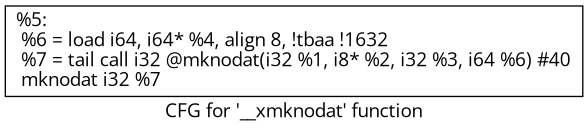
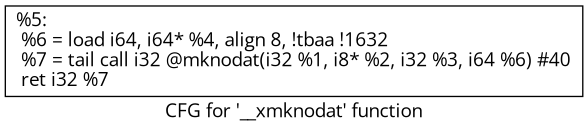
node "%5:": text "mknodat i32 %7" -> "ret i32 %7"
